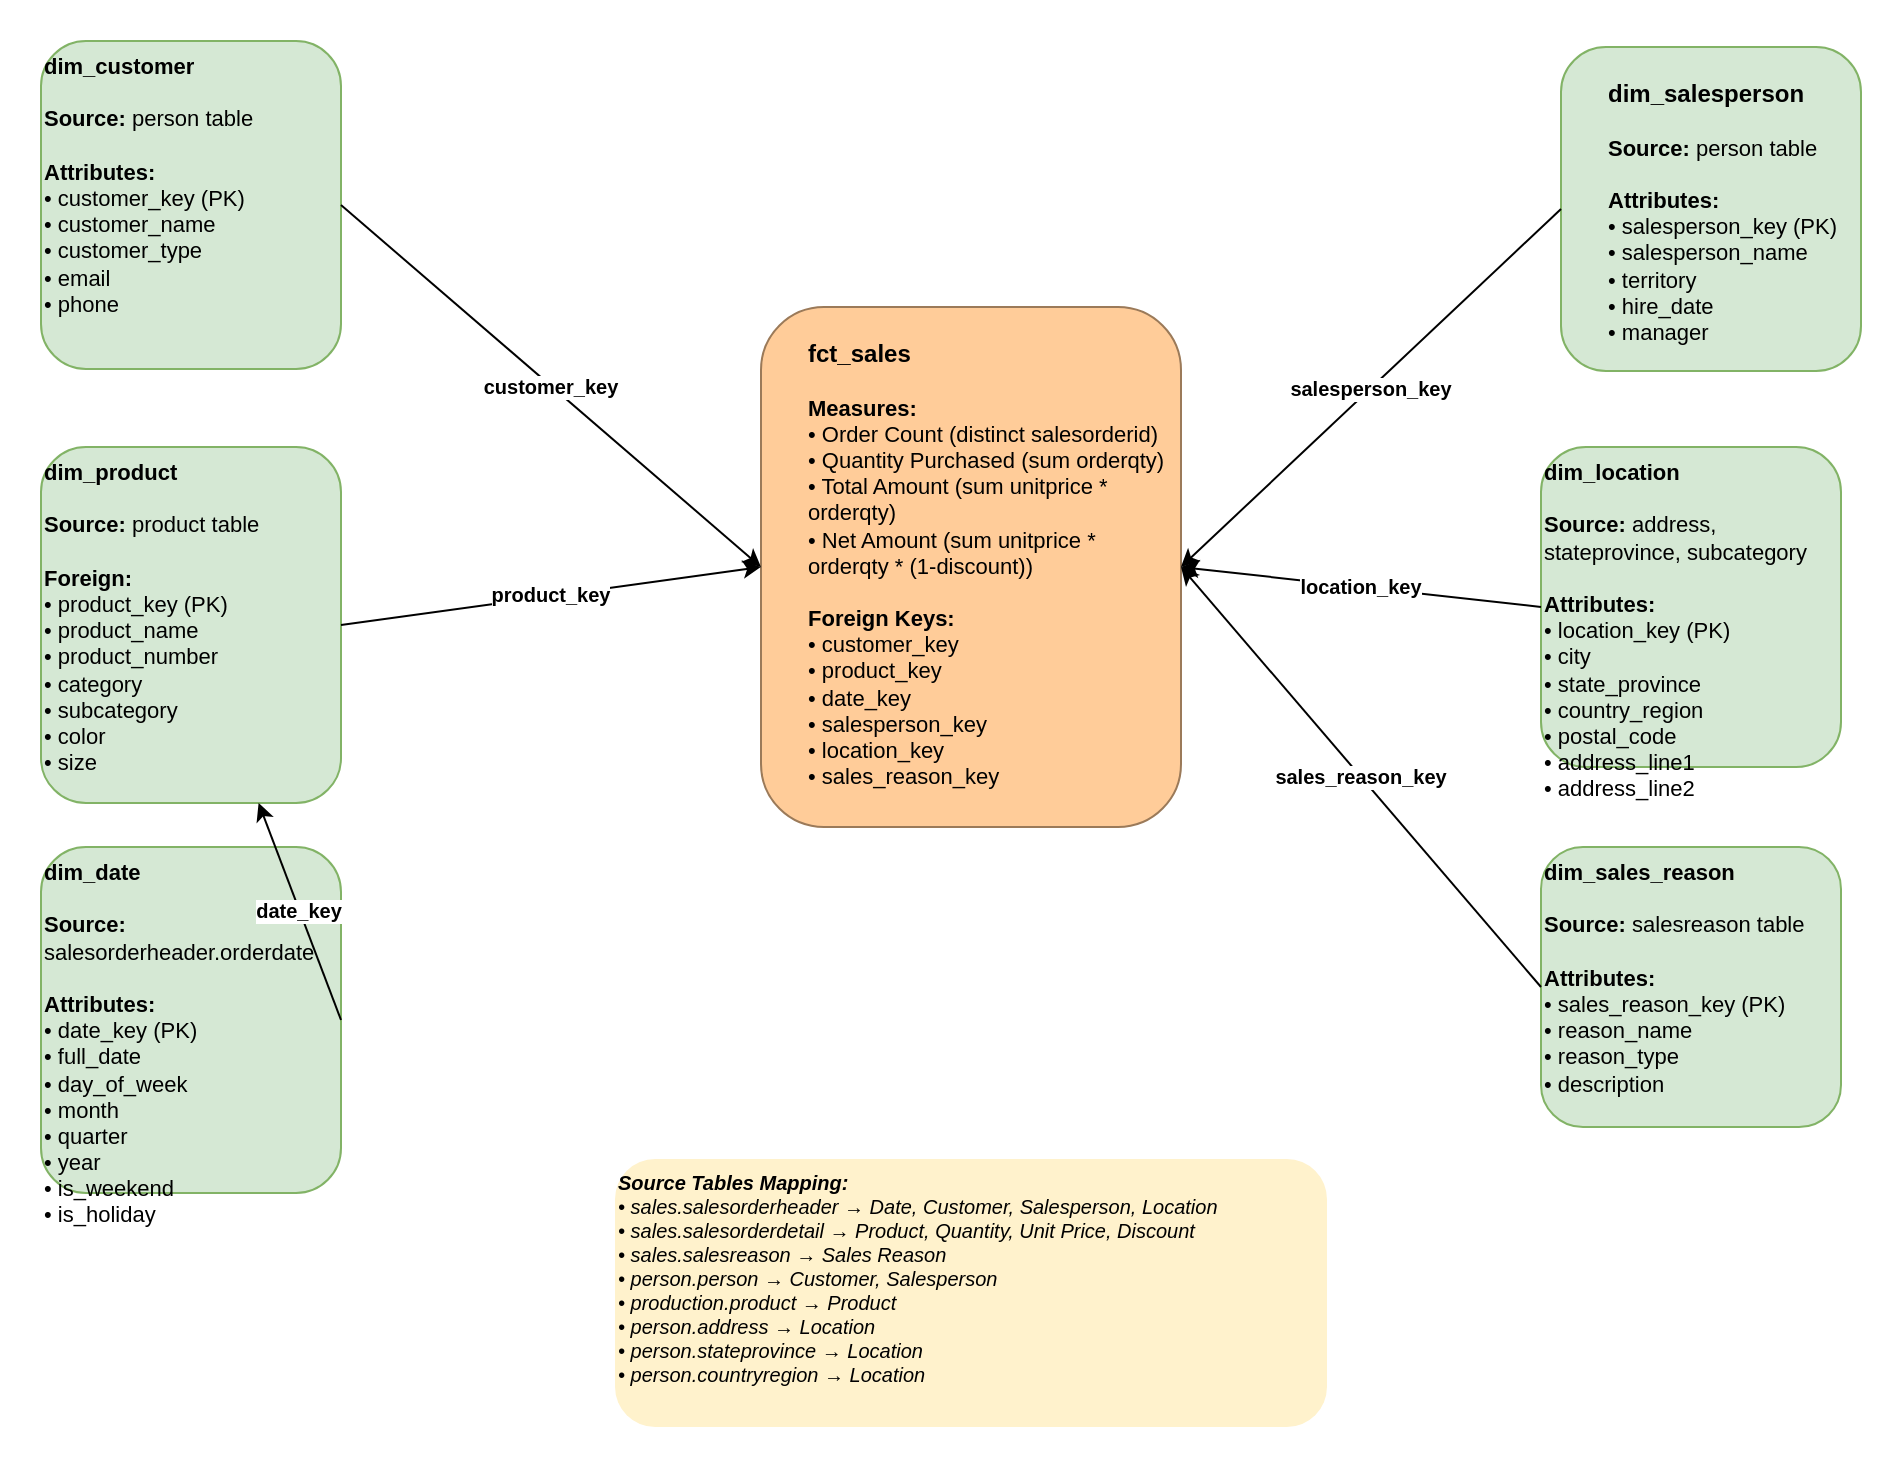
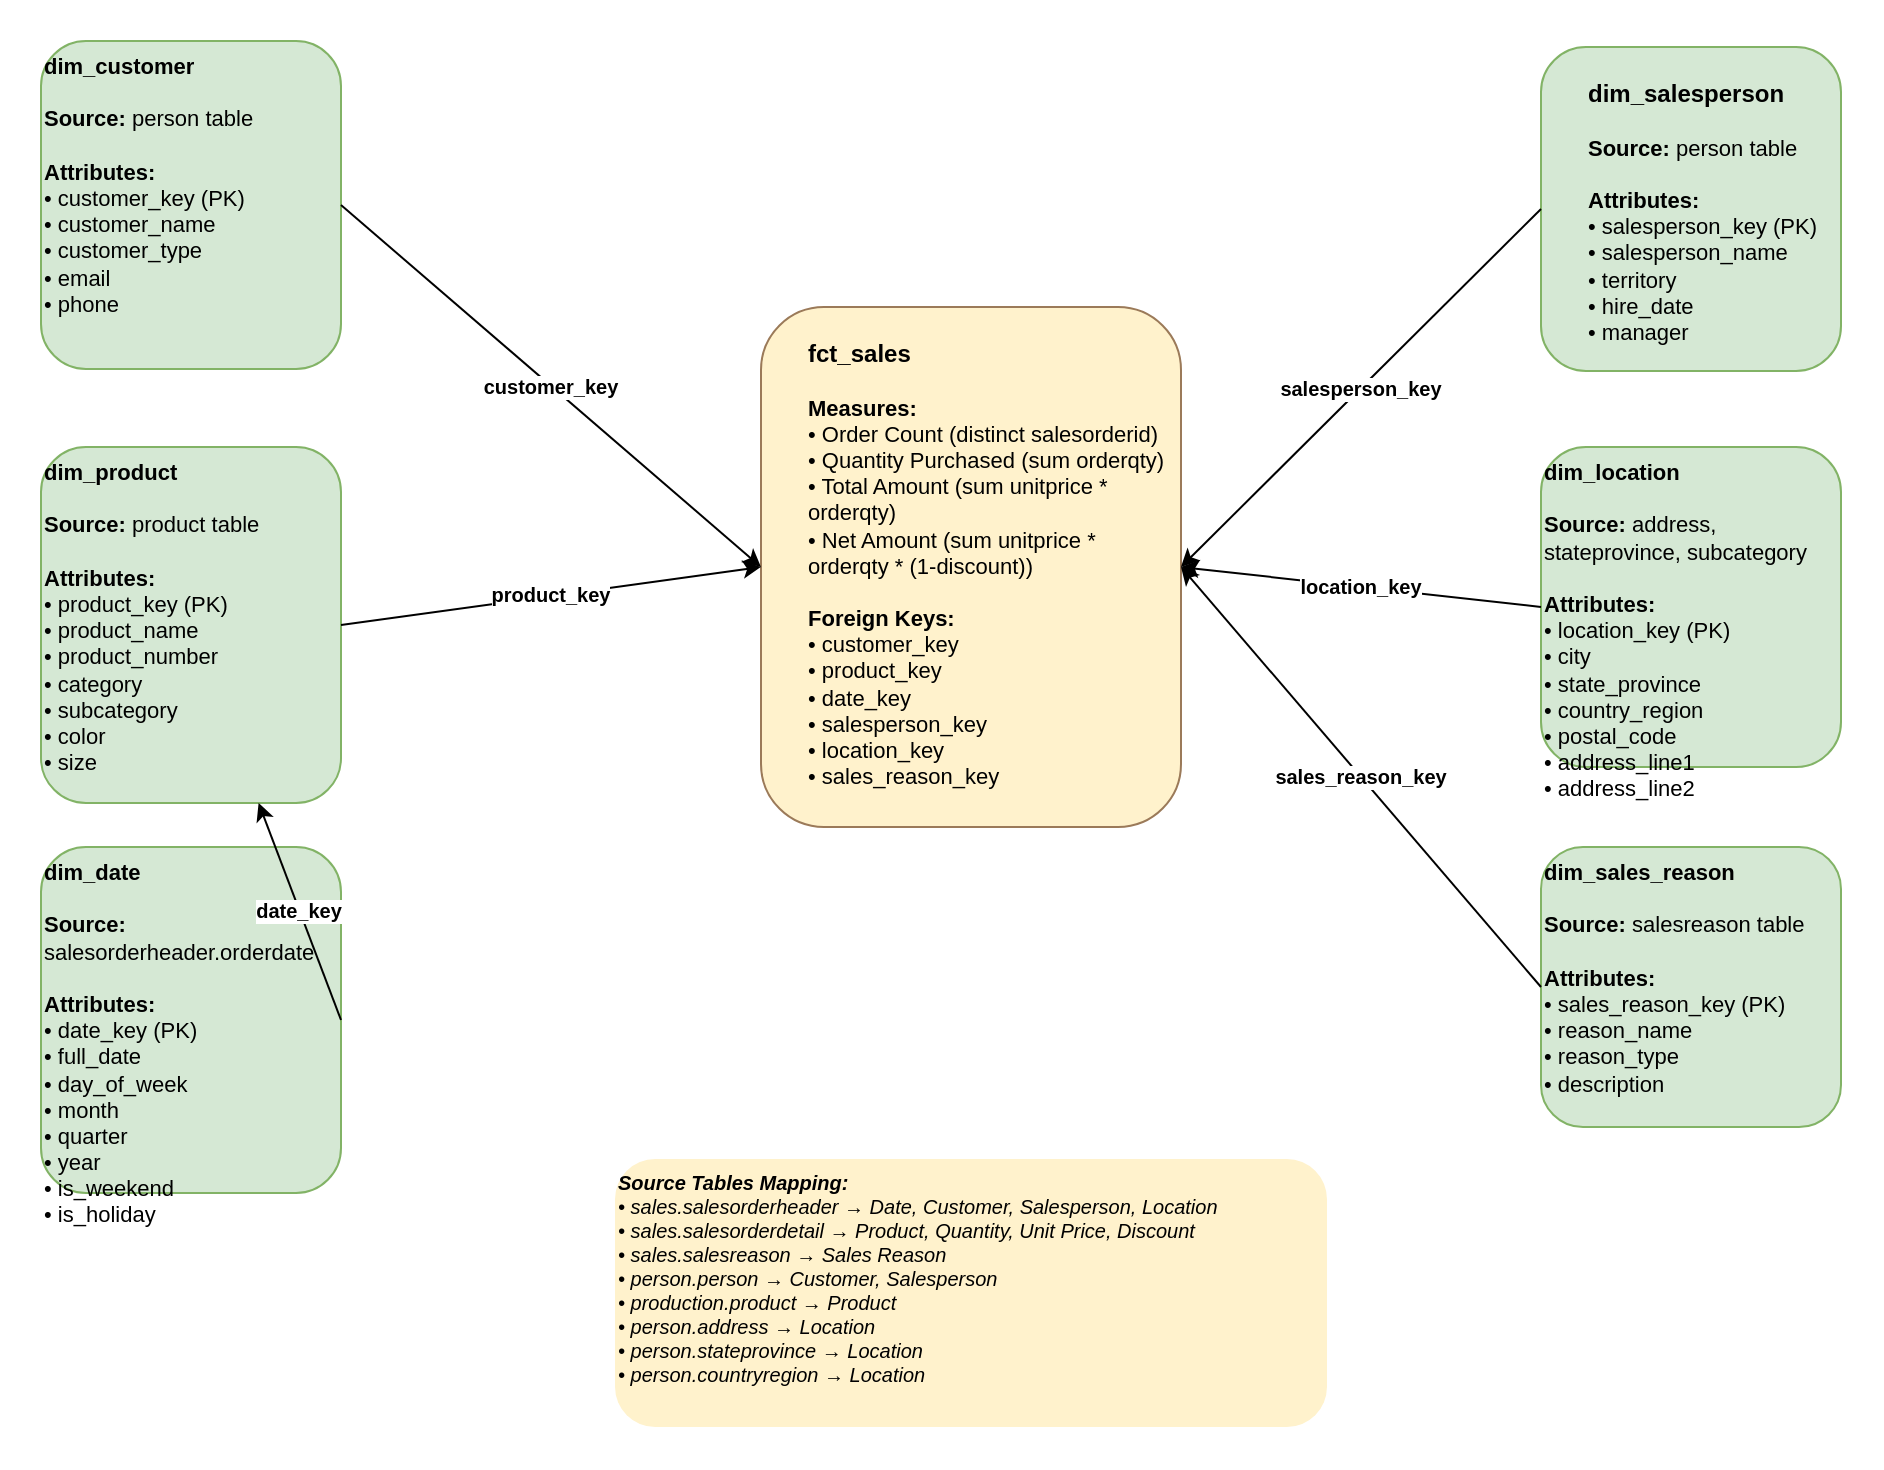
node "dim_salesperson Source: person table Attributes: • salesperson_key (PK) • salesperson_name • territory • hire_date • manager": moved (1711, 209) -> (1691, 209)
node "fct_salesMeasures:• Order Count (distinct salesorderid)• Quantity Purchased (sum orderqty)• Total Amount (sum unitprice * orderqty)• Net Amount (sum unitprice * orderqty * (1-discount))Foreign Keys:• customer_key• product_key• date_key• salesperson_key• location_key• sales_reason_key": fillcolor #ffcc99 -> #fff2cc
node "dim_product Source: product table Foreign: • product_key (PK) • product_name • product_number • category • subcategory • color • size": label "dim_product Source: product table Foreign: • product_key (PK) • product_name • product_number • category • subcategory • color • size" -> "dim_product Source: product table Attributes: • product_key (PK) • product_name • product_number • category • subcategory • color • size"
